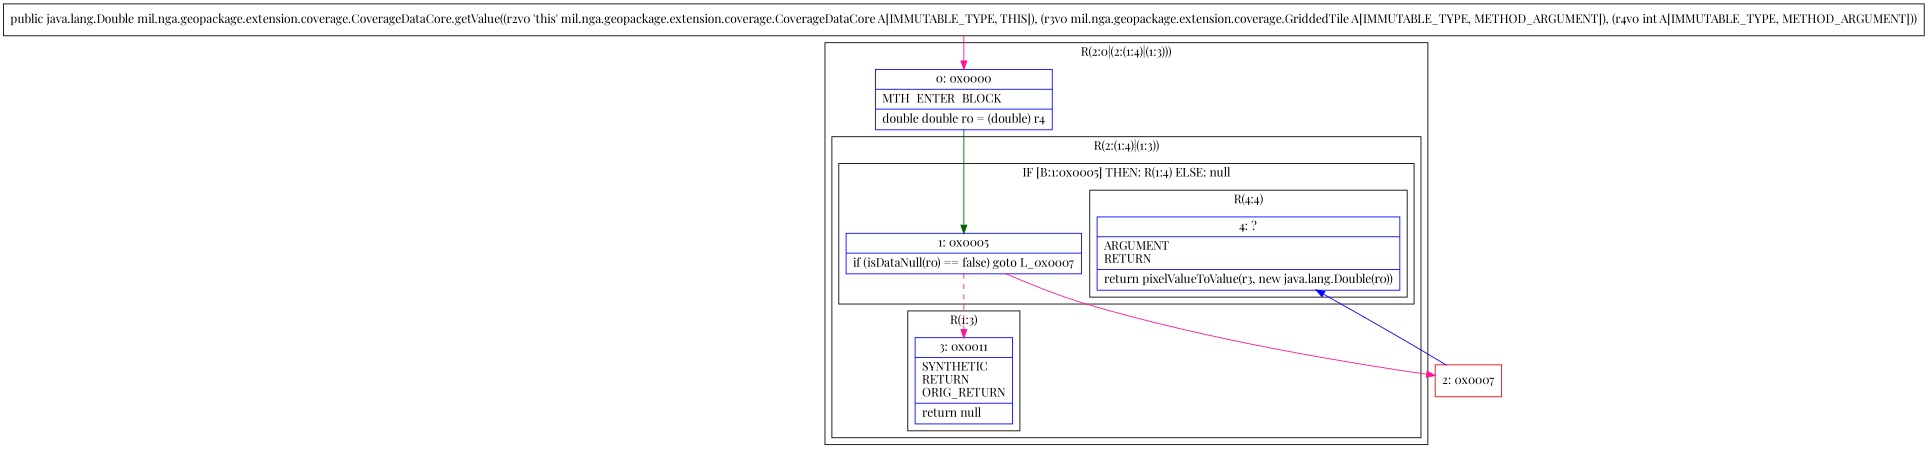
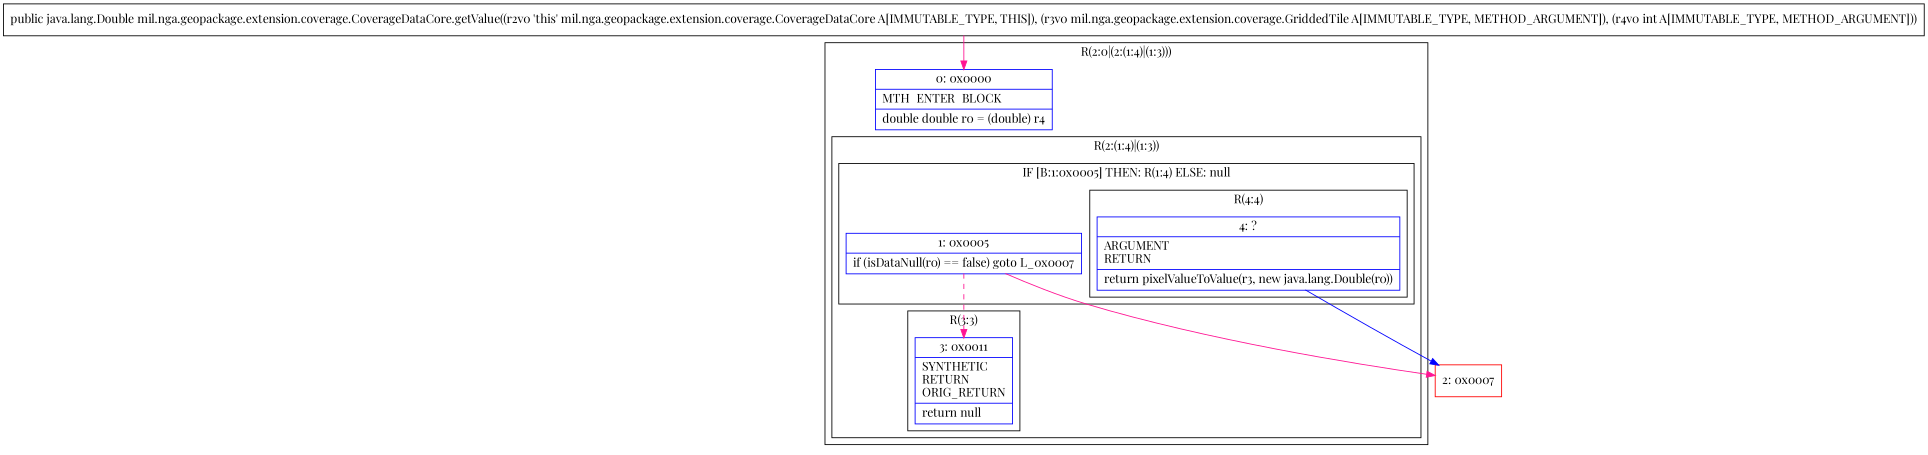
edge "0: 0x0000" -> "1: 0x0005": removed
cluster "R(1:3)": label "R(1:3)" -> "R(3:3)"
edge "2: 0x0007" -> "4: ?": reversed
